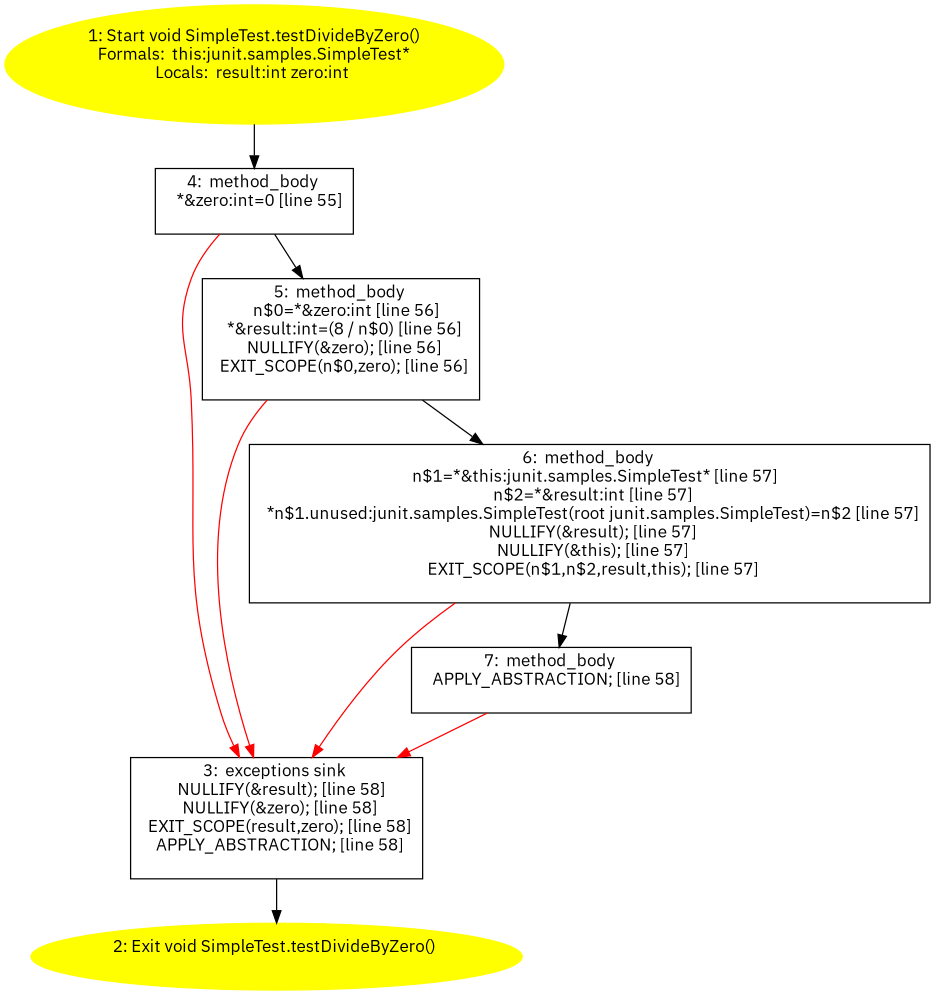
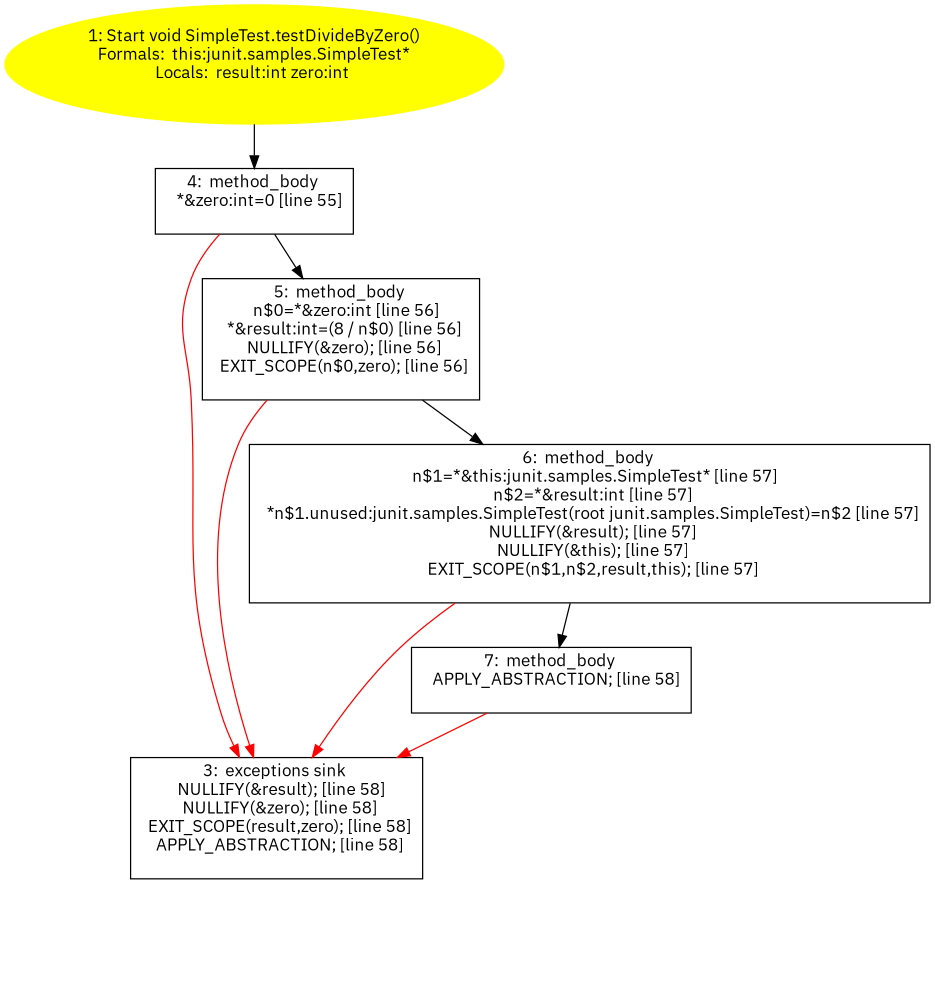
node "2: Exit void SimpleTest.testDivideByZero()": removed
